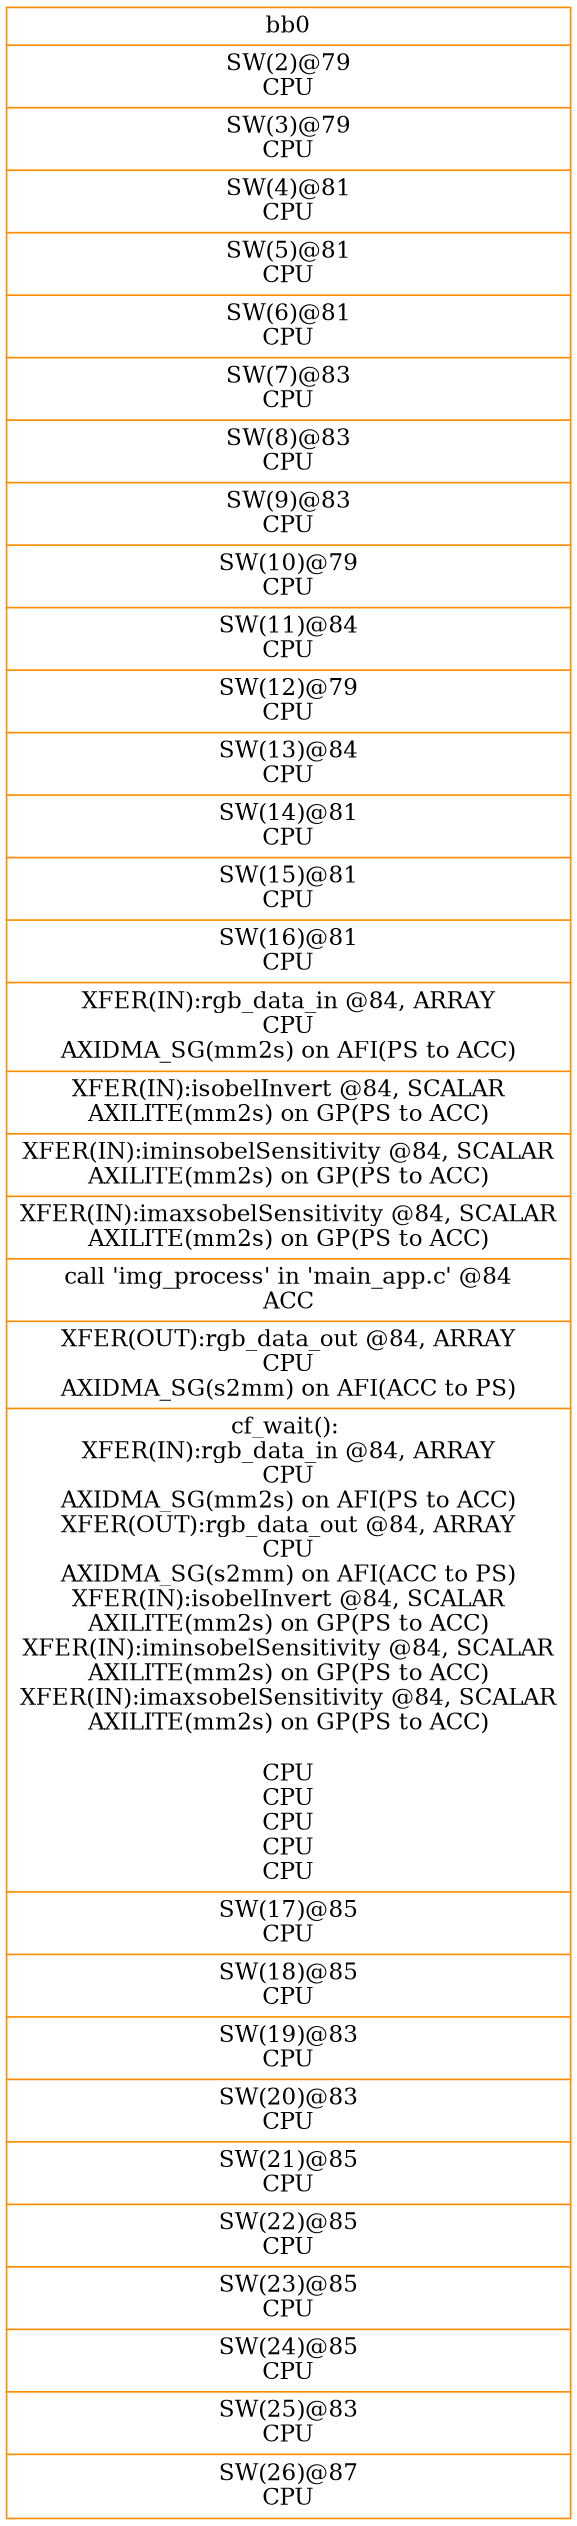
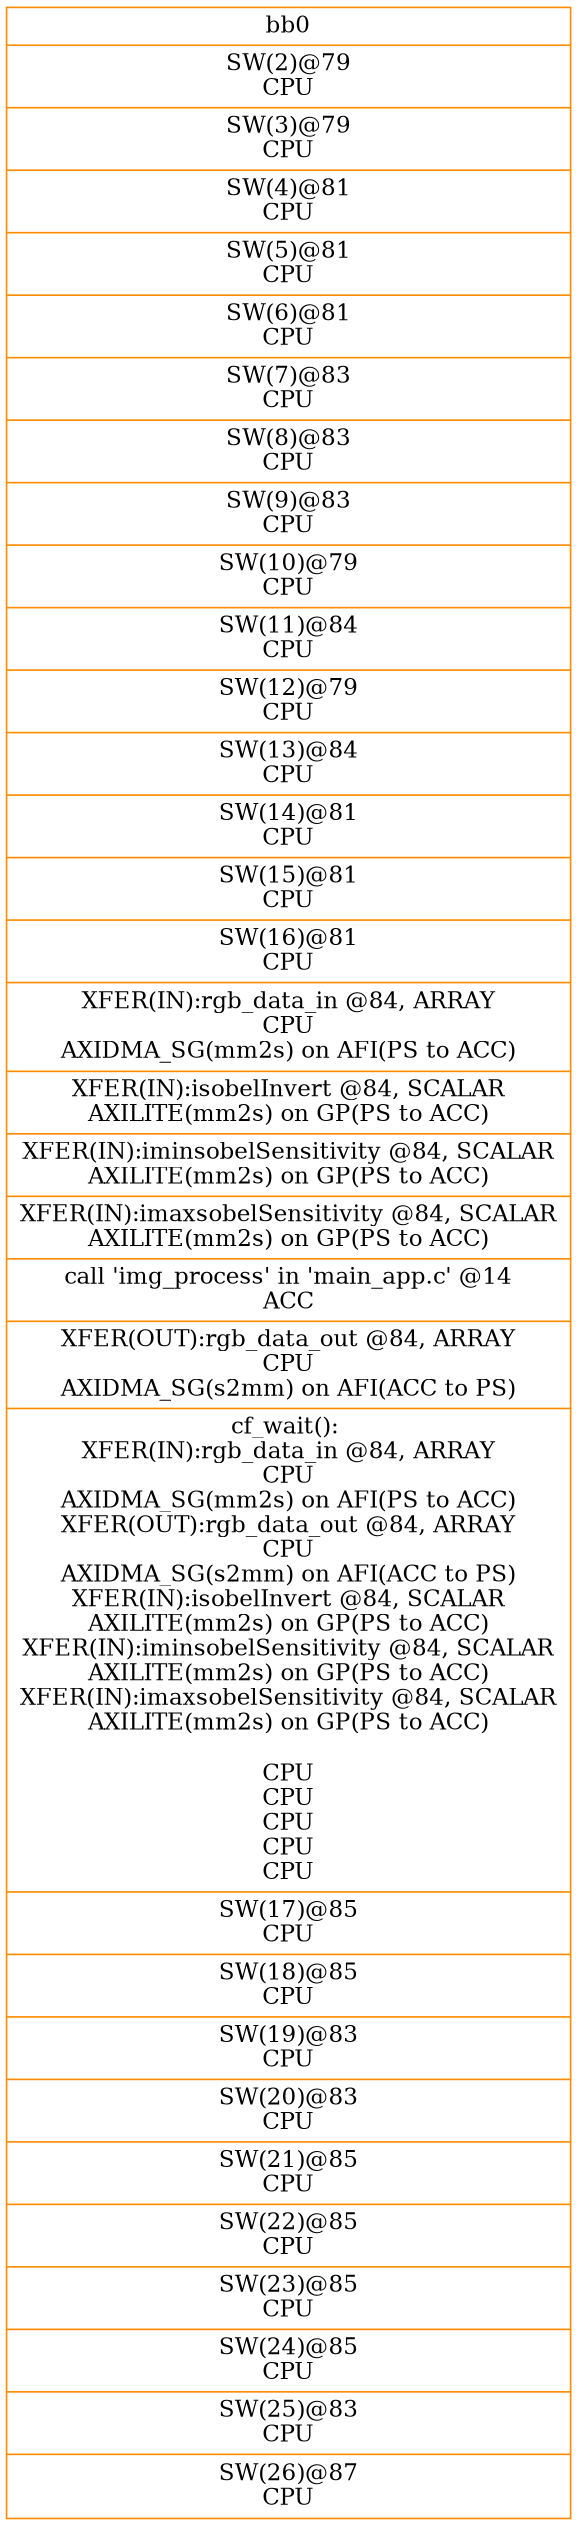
node "bb0": text "call 'img_process' in 'main_app.c' @84" -> "call 'img_process' in 'main_app.c' @14"
